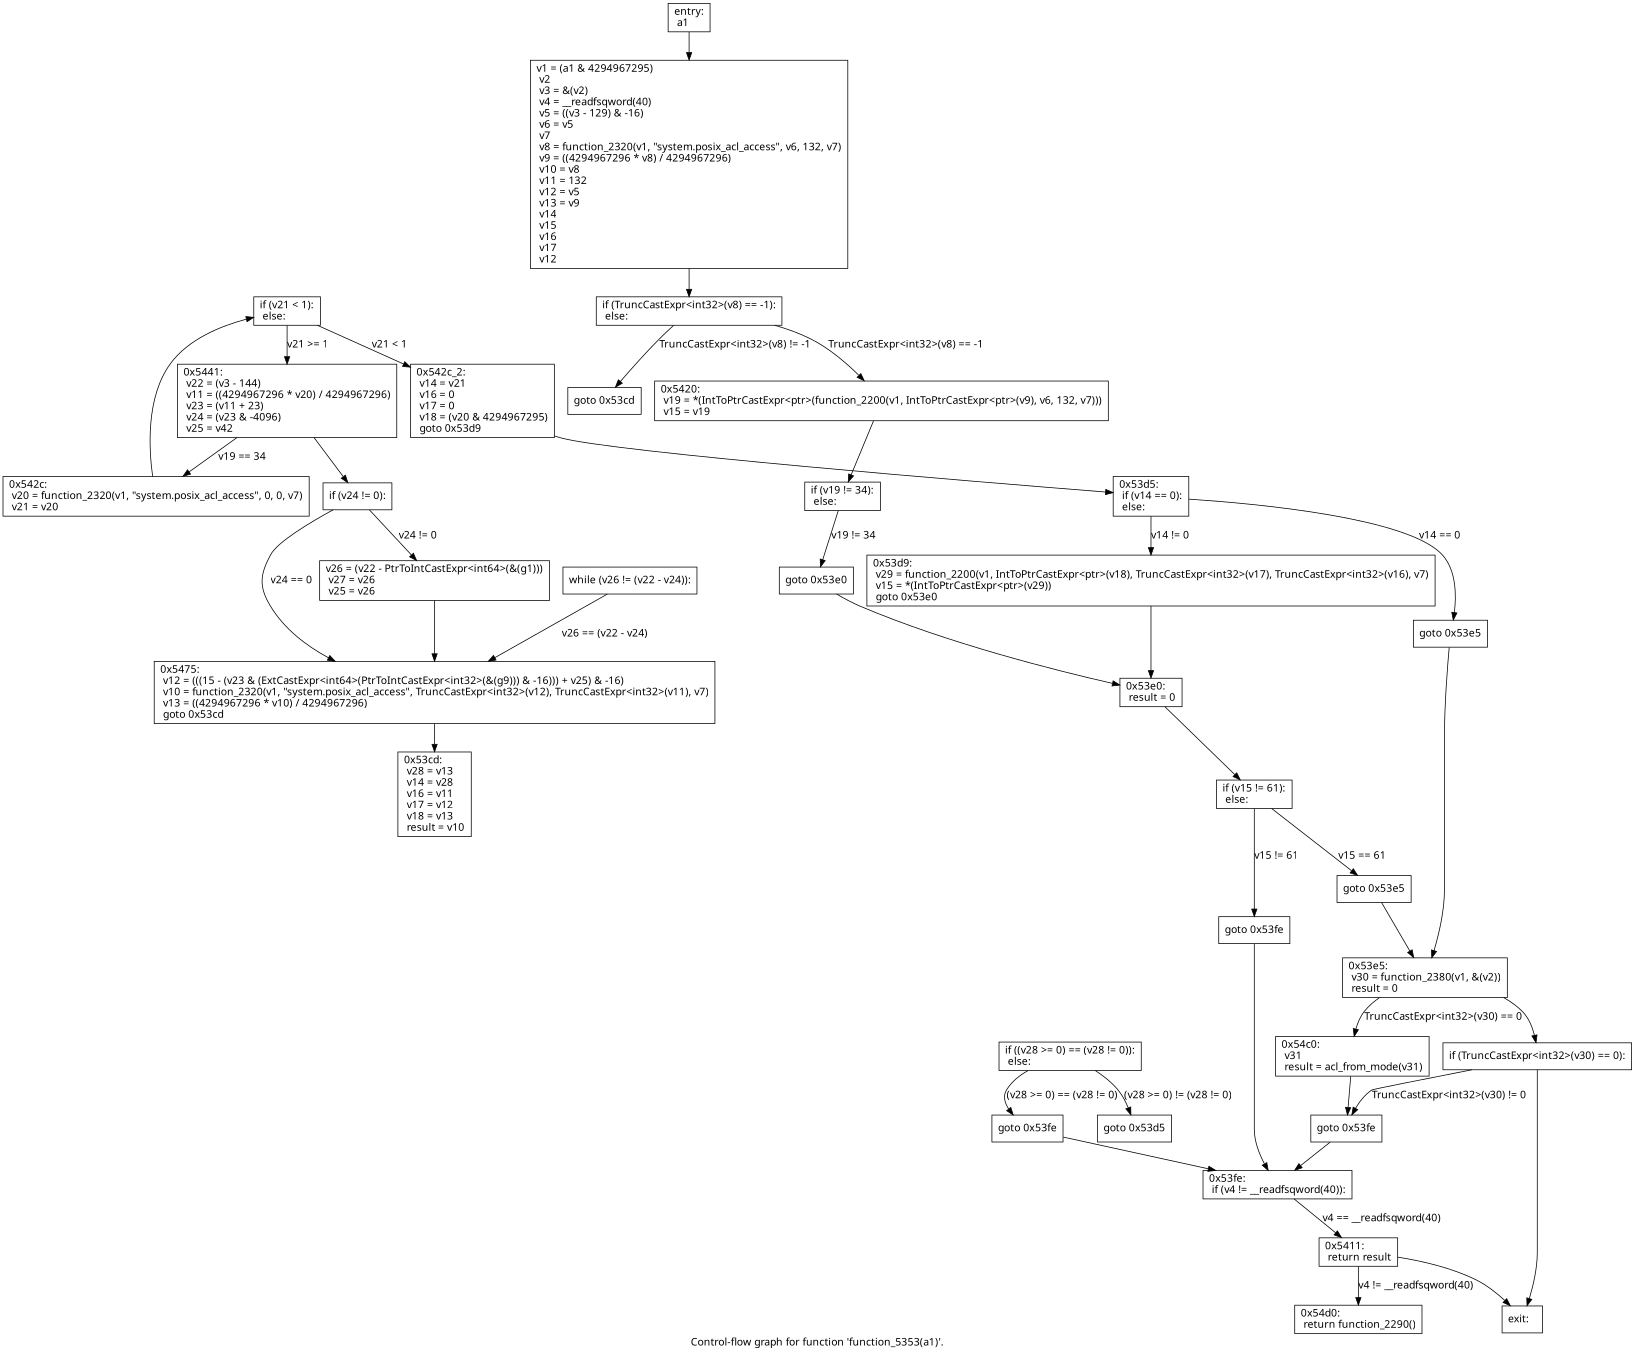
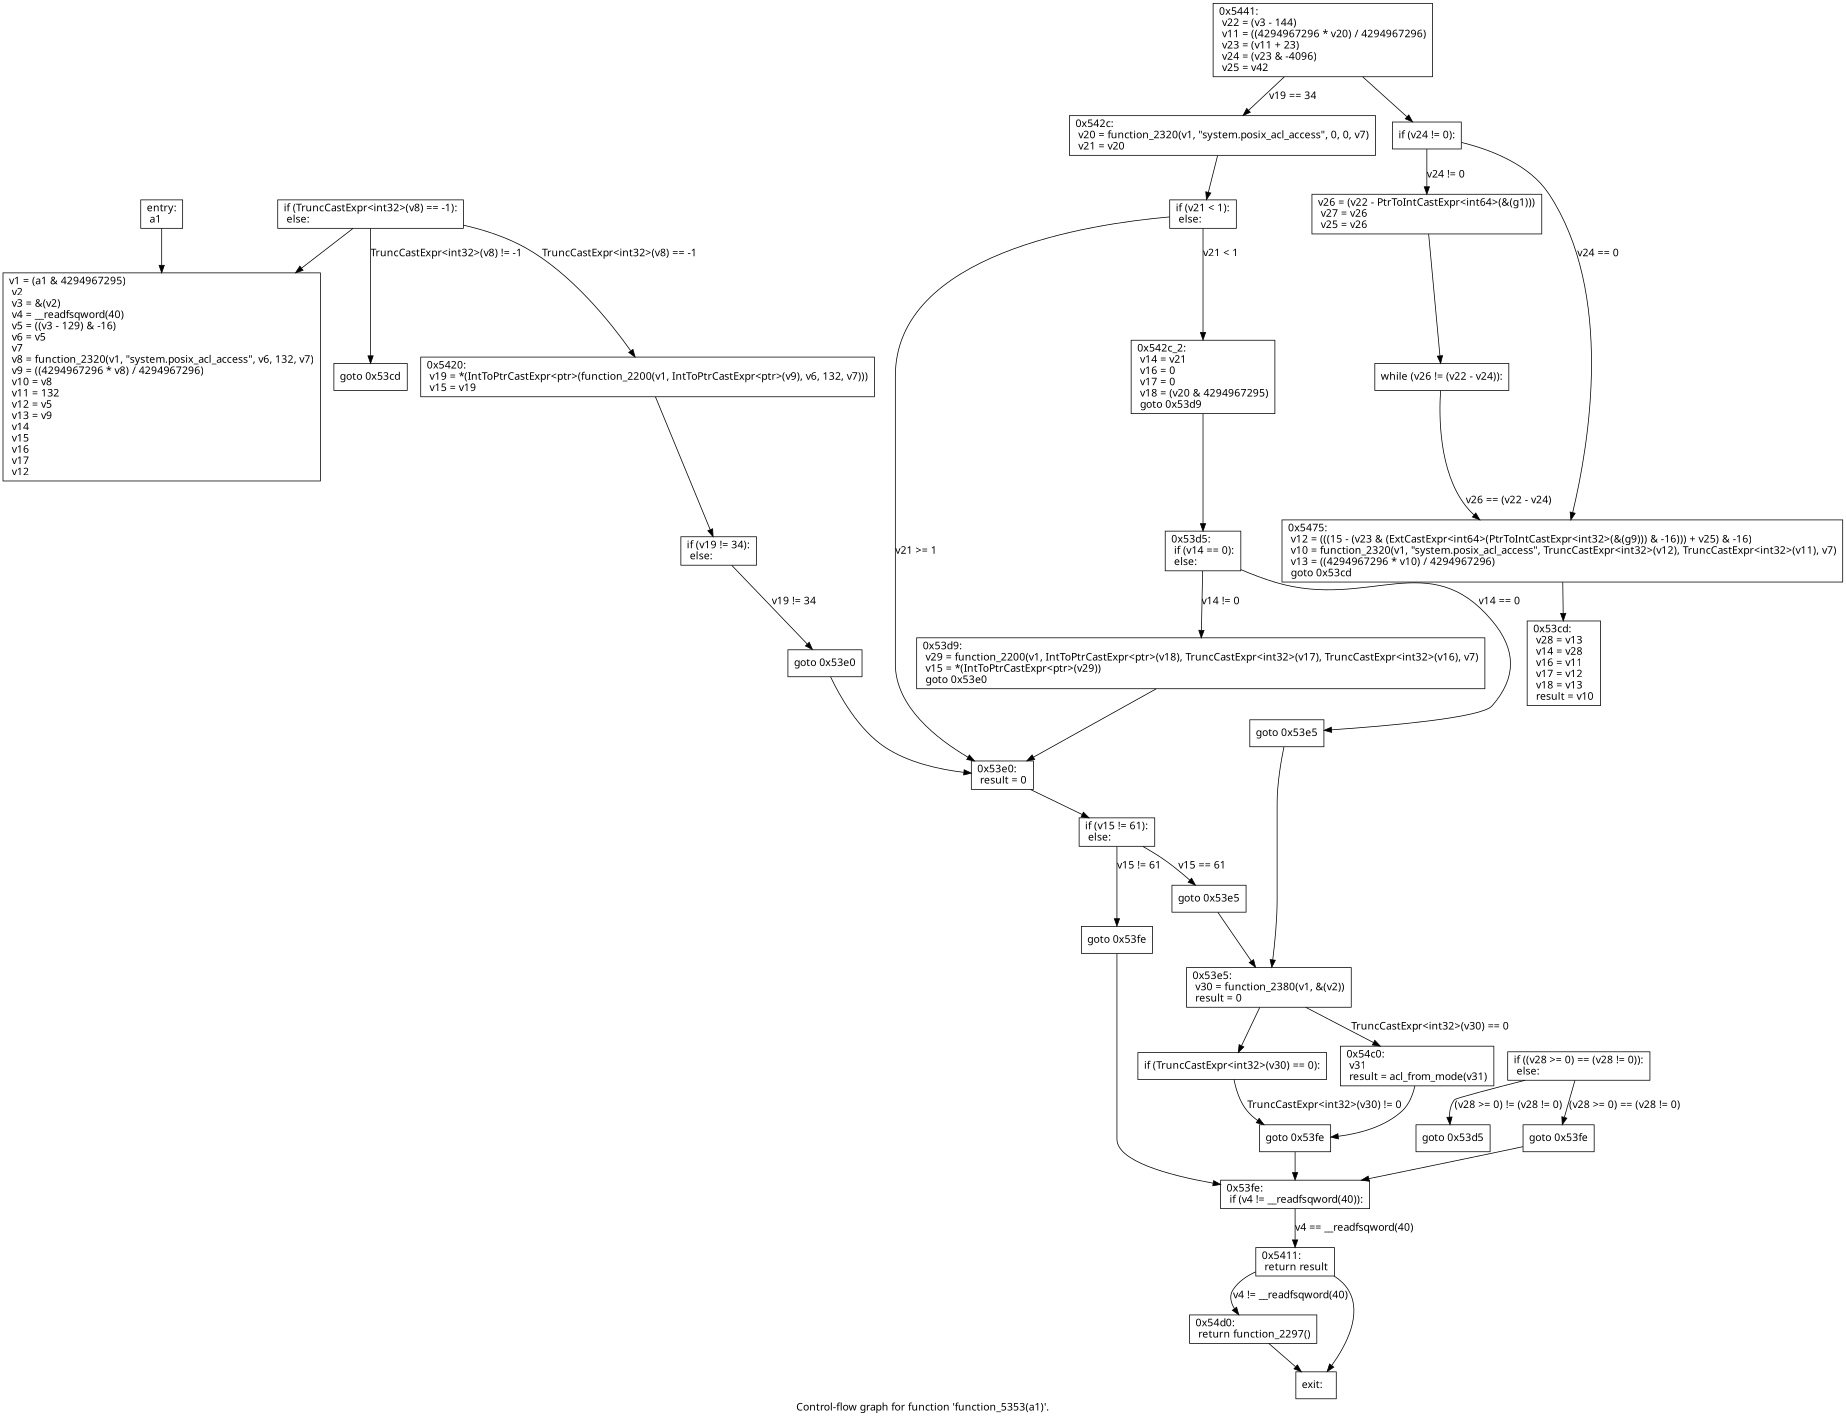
edge "v1 = (a1 & 4294967295)" -> "if (TruncCastExpr<int32>(v8) == -1):": reversed
edge "if (v21 < 1):" -> "0x5441:": now "if (v21 < 1):" -> "0x53e0:"
edge "v26 = (v22 - PtrToIntCastExpr<int64>(&(g1)))" -> "0x5475:": now "v26 = (v22 - PtrToIntCastExpr<int64>(&(g1)))" -> "while (v26 != (v22 - v24)):"
edge "if (TruncCastExpr<int32>(v30) == 0):" -> "exit:": now "0x54d0:" -> "exit:"
node "0x54d0:": text "return function_2290()" -> "return function_2297()"
